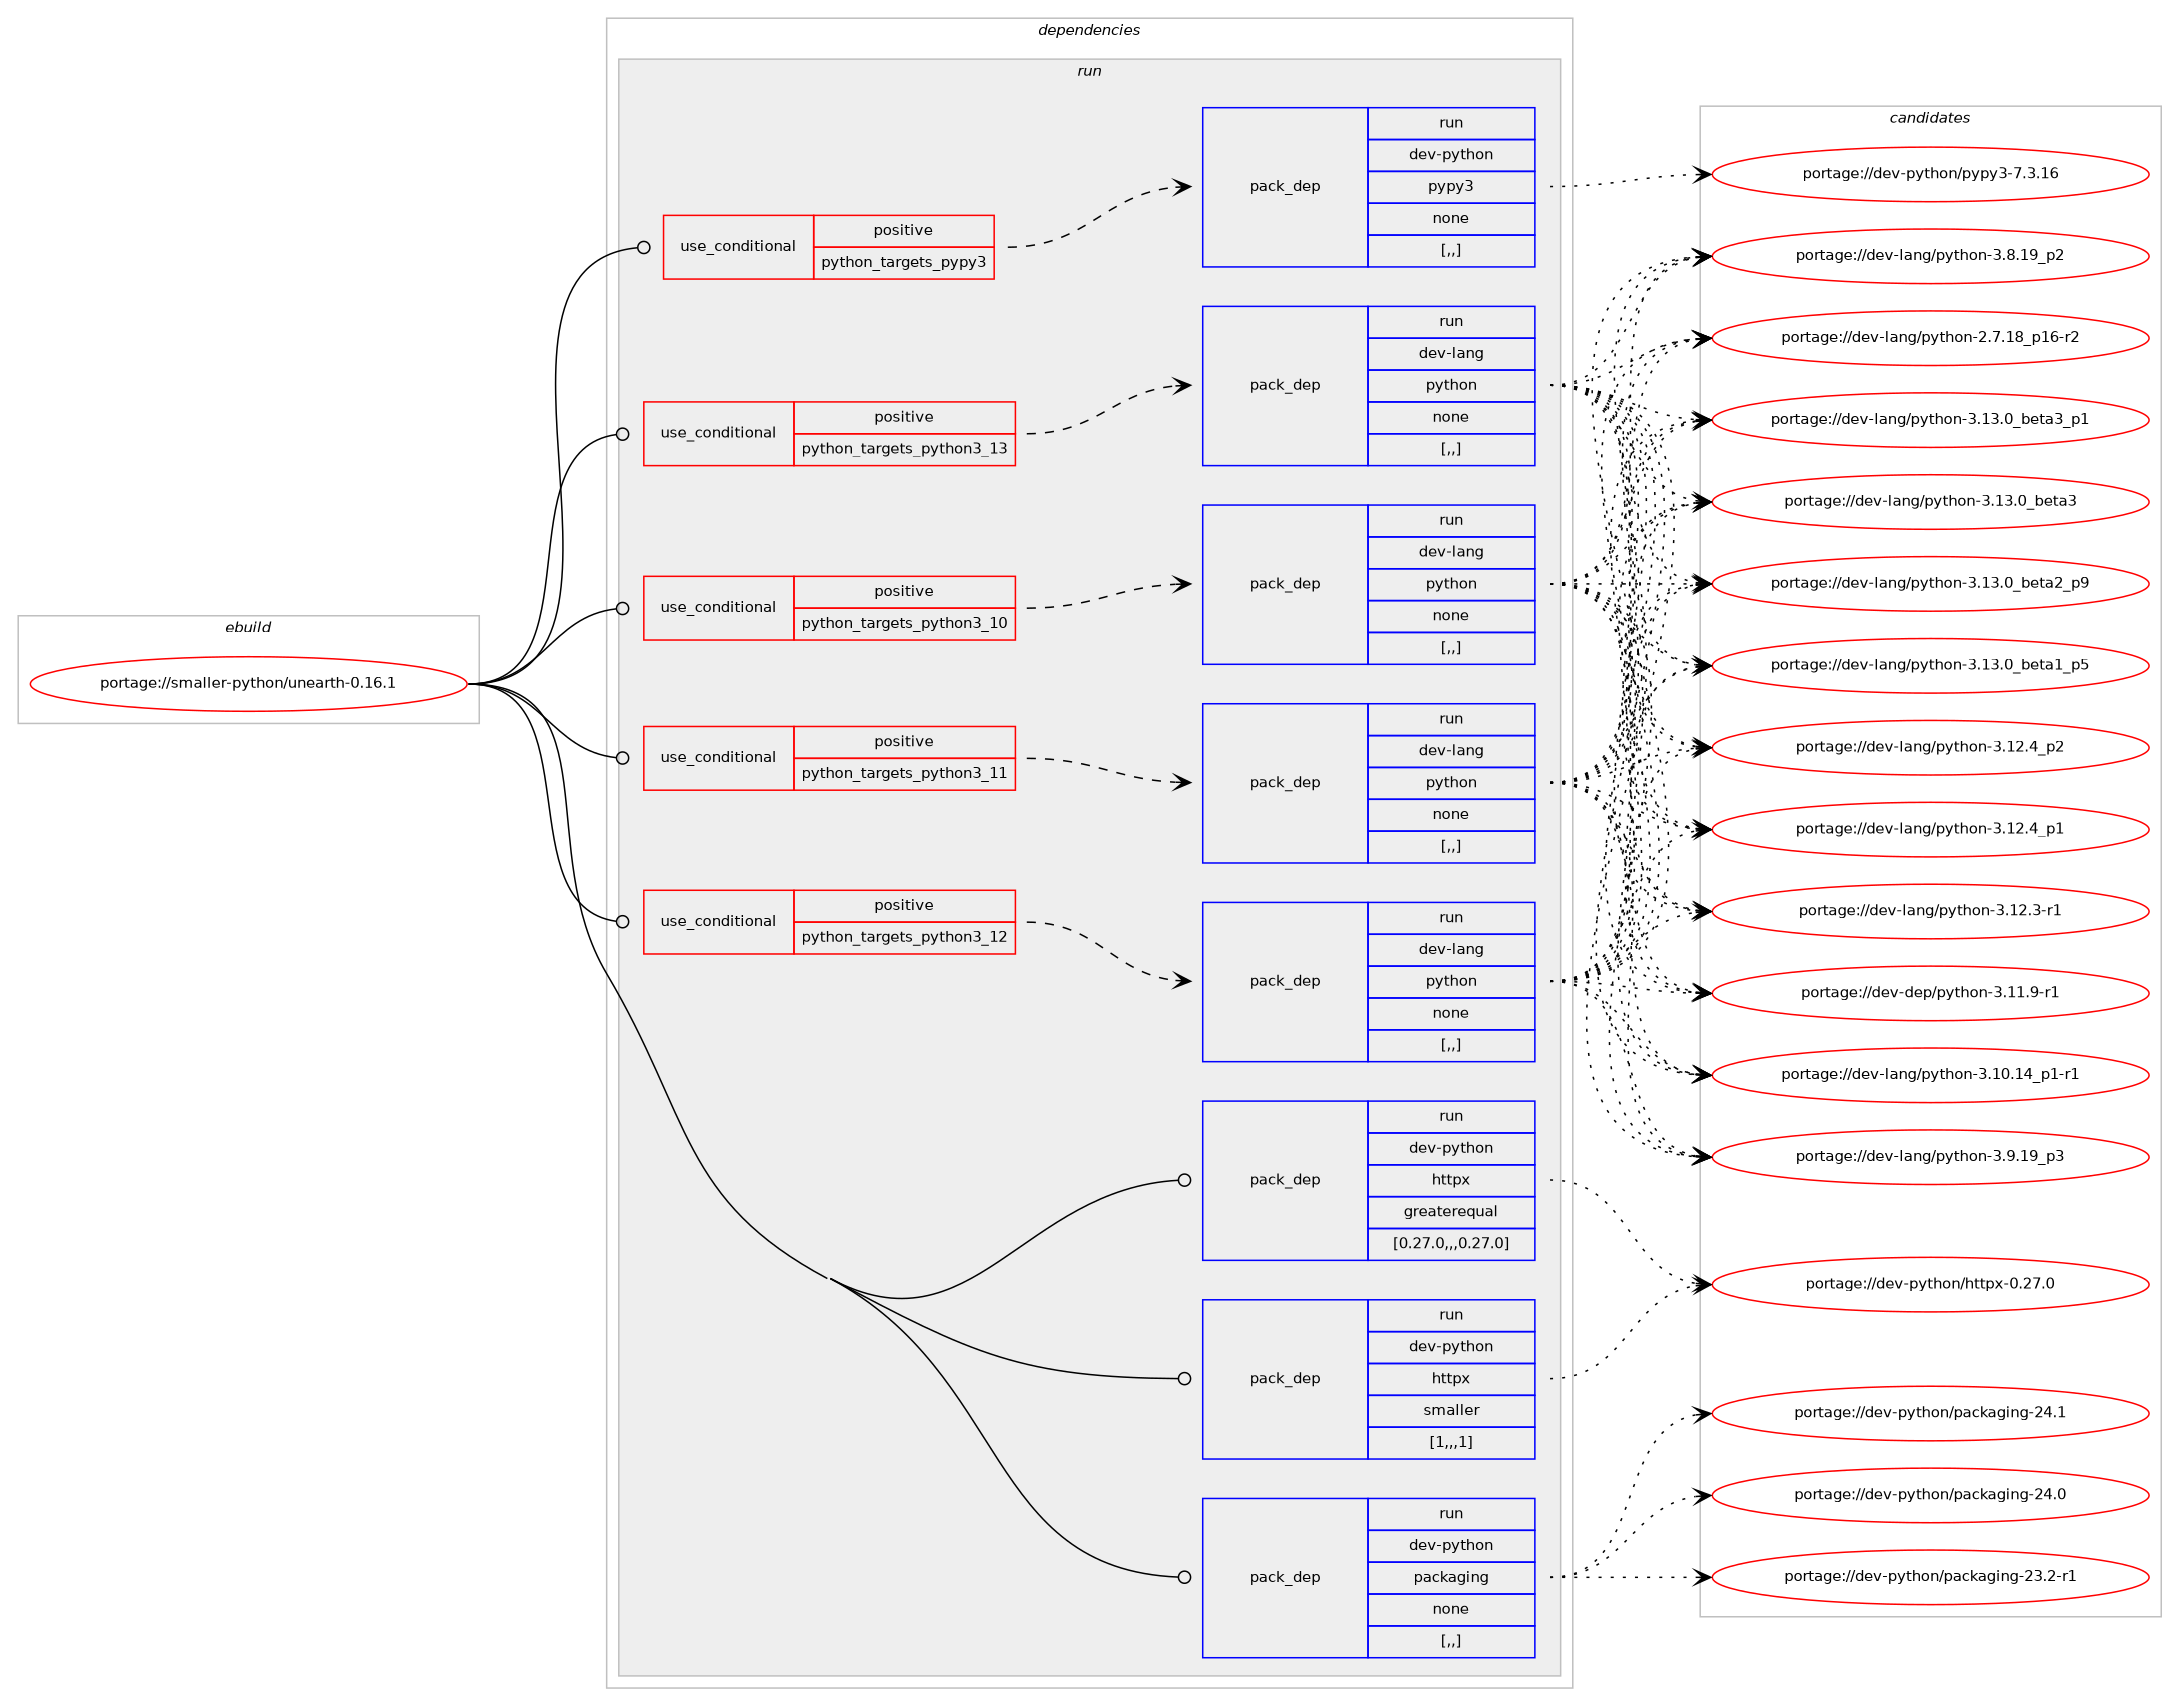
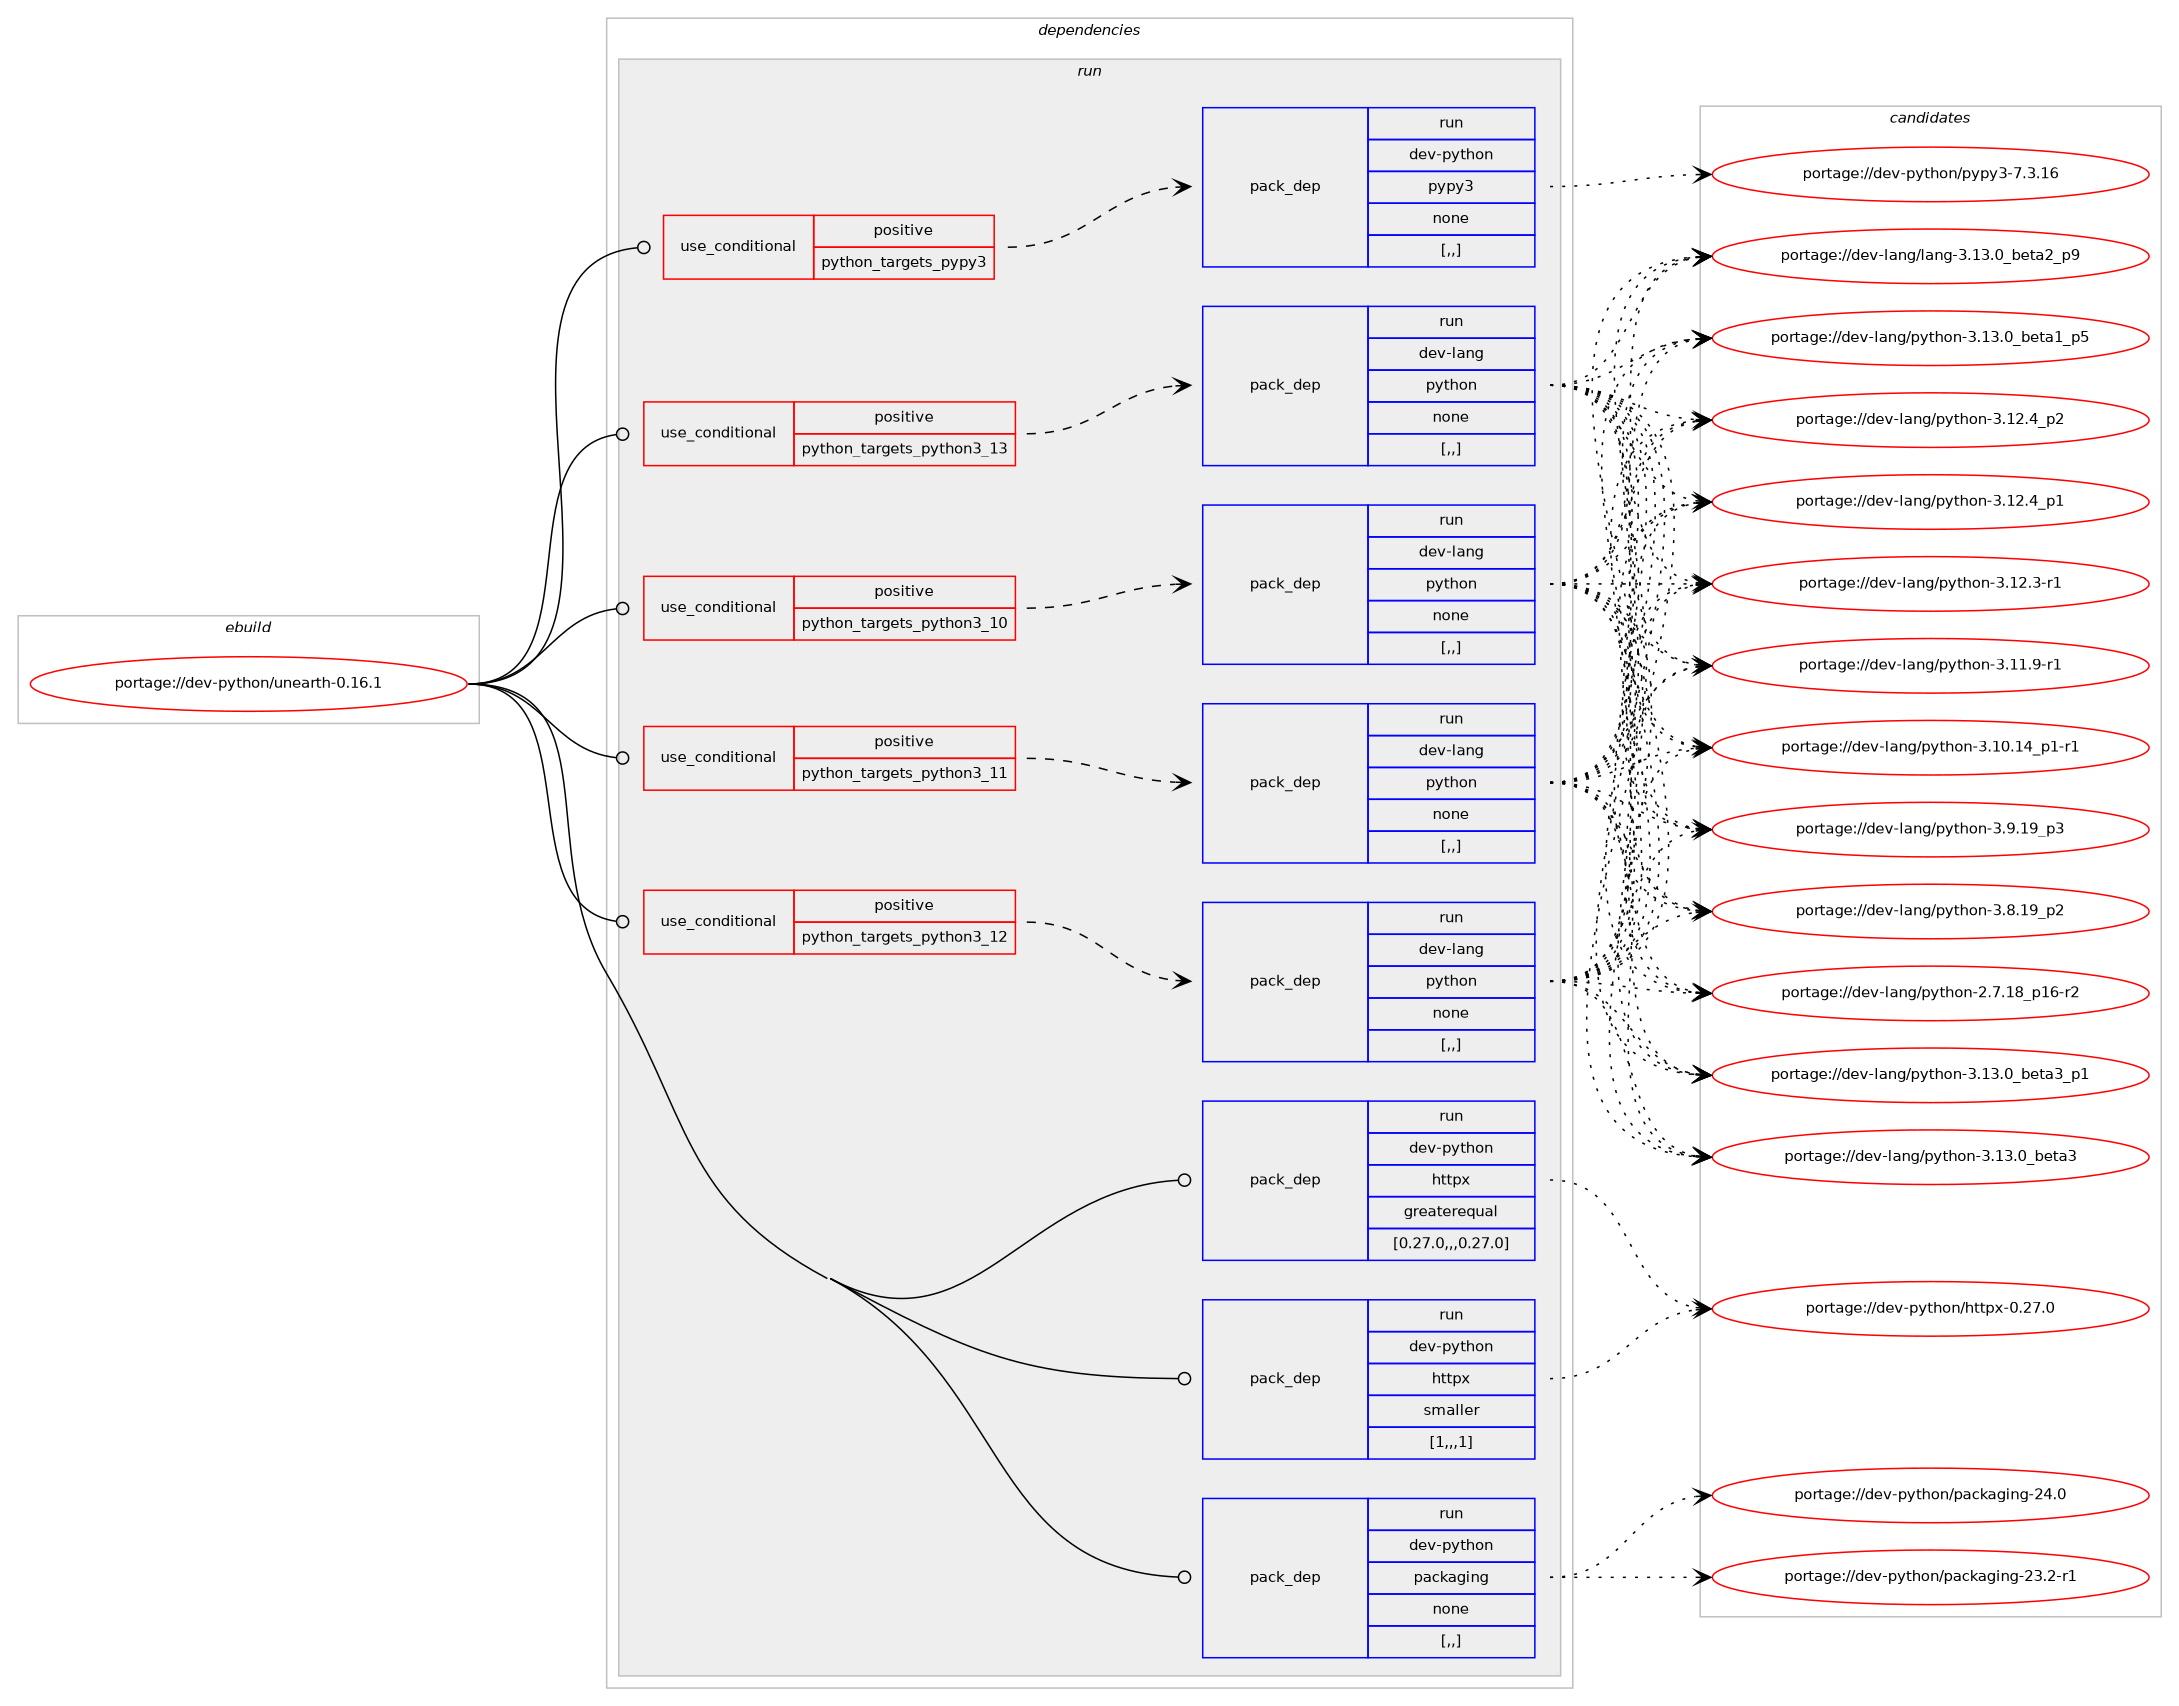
node "portage://dev-lang/python-3.13.0_beta2_p9": label "portage://dev-lang/python-3.13.0_beta2_p9" -> "portage://dev-lang/lang-3.13.0_beta2_p9"
node "portage://smaller-python/unearth-0.16.1": label "portage://smaller-python/unearth-0.16.1" -> "portage://dev-python/unearth-0.16.1"
node "portage://dev-dep/python-3.11.9-r1": label "portage://dev-dep/python-3.11.9-r1" -> "portage://dev-lang/python-3.11.9-r1"
node "portage://dev-python/packaging-24.1": removed
